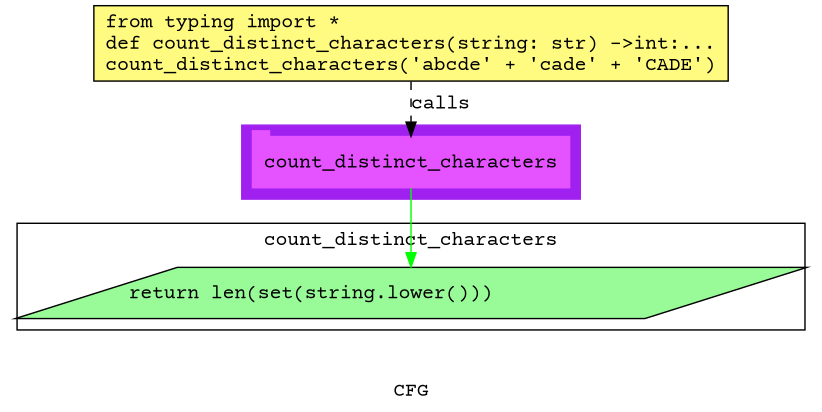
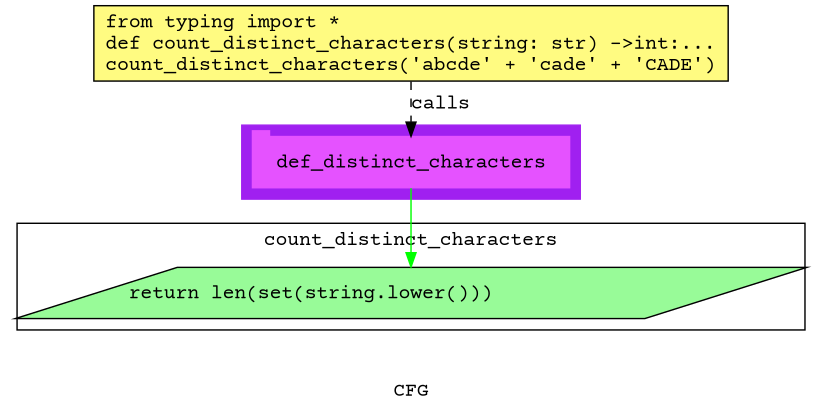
node "count_distinct_characters": label "count_distinct_characters" -> "def_distinct_characters"
